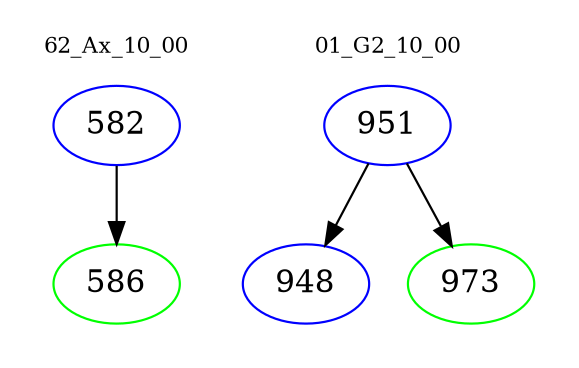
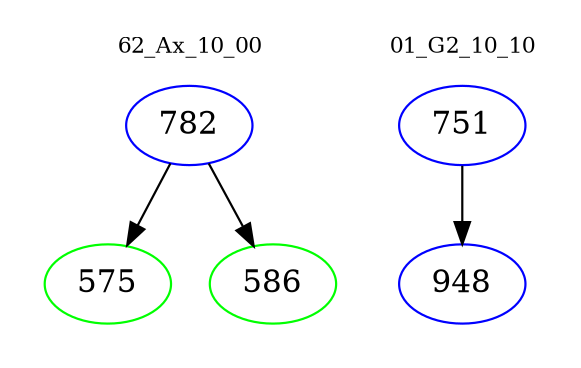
cluster "01_G2_10_00": label "01_G2_10_00" -> "01_G2_10_10"
node "582": label "582" -> "782"
node "951": label "951" -> "751"
node "575": added
node "973": removed
